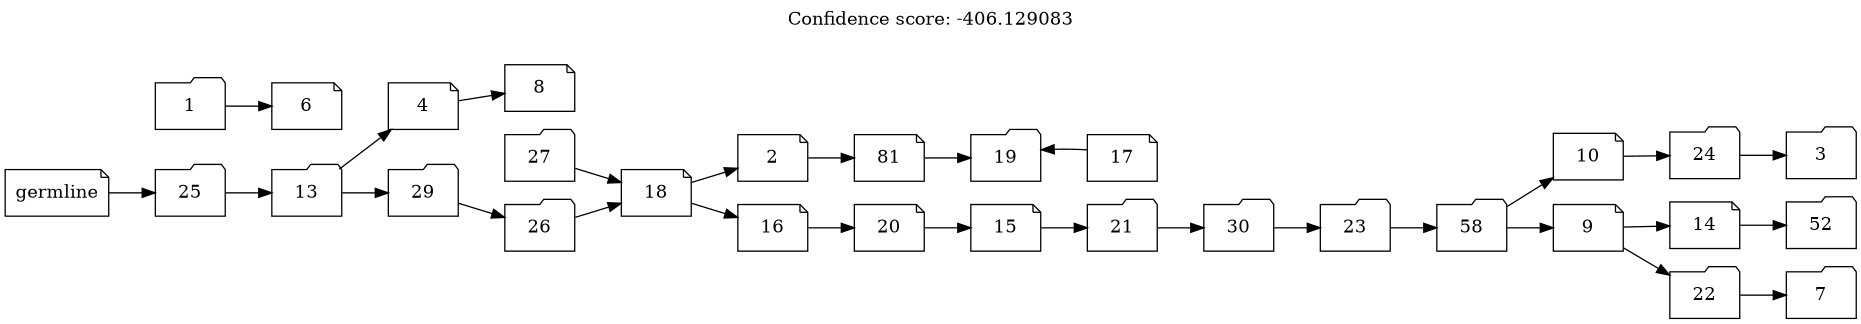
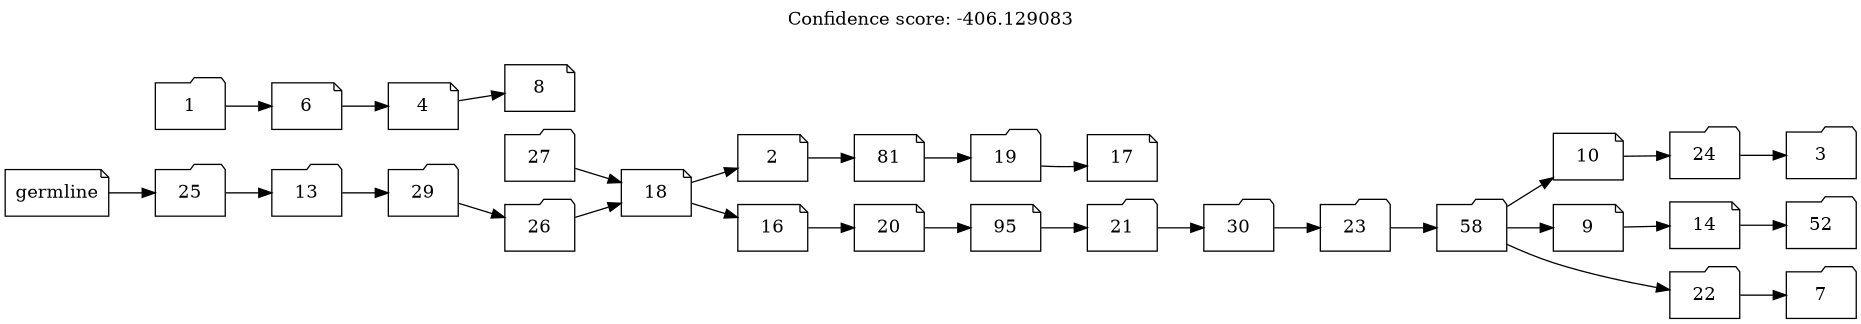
edge "17" -> "19": reversed
edge "13" -> "4": now "6" -> "4"
node "15": label "15" -> "95"
edge "9" -> "22": now "58" -> "22"
